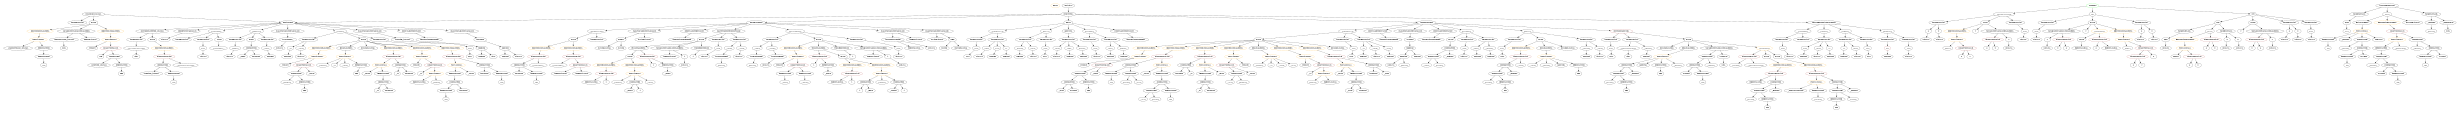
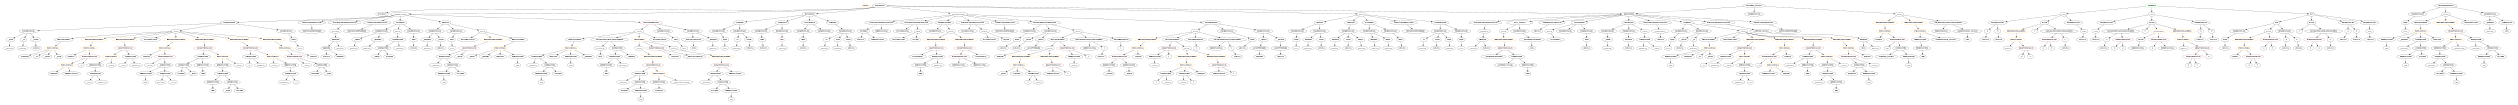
edge "solidity" -> "SourceUnit": reversed
node "subtractedValue": label "subtractedValue" -> "add"
node "ERC20ExpressionStatement": label "ERC20ExpressionStatement" -> "ERC20Basic"
node "increaseLockTime_intou21": label "increaseLockTime_intou21" -> "bool_intou21"
node "increaseLockTime": label "increaseLockTime" -> "decimals"
